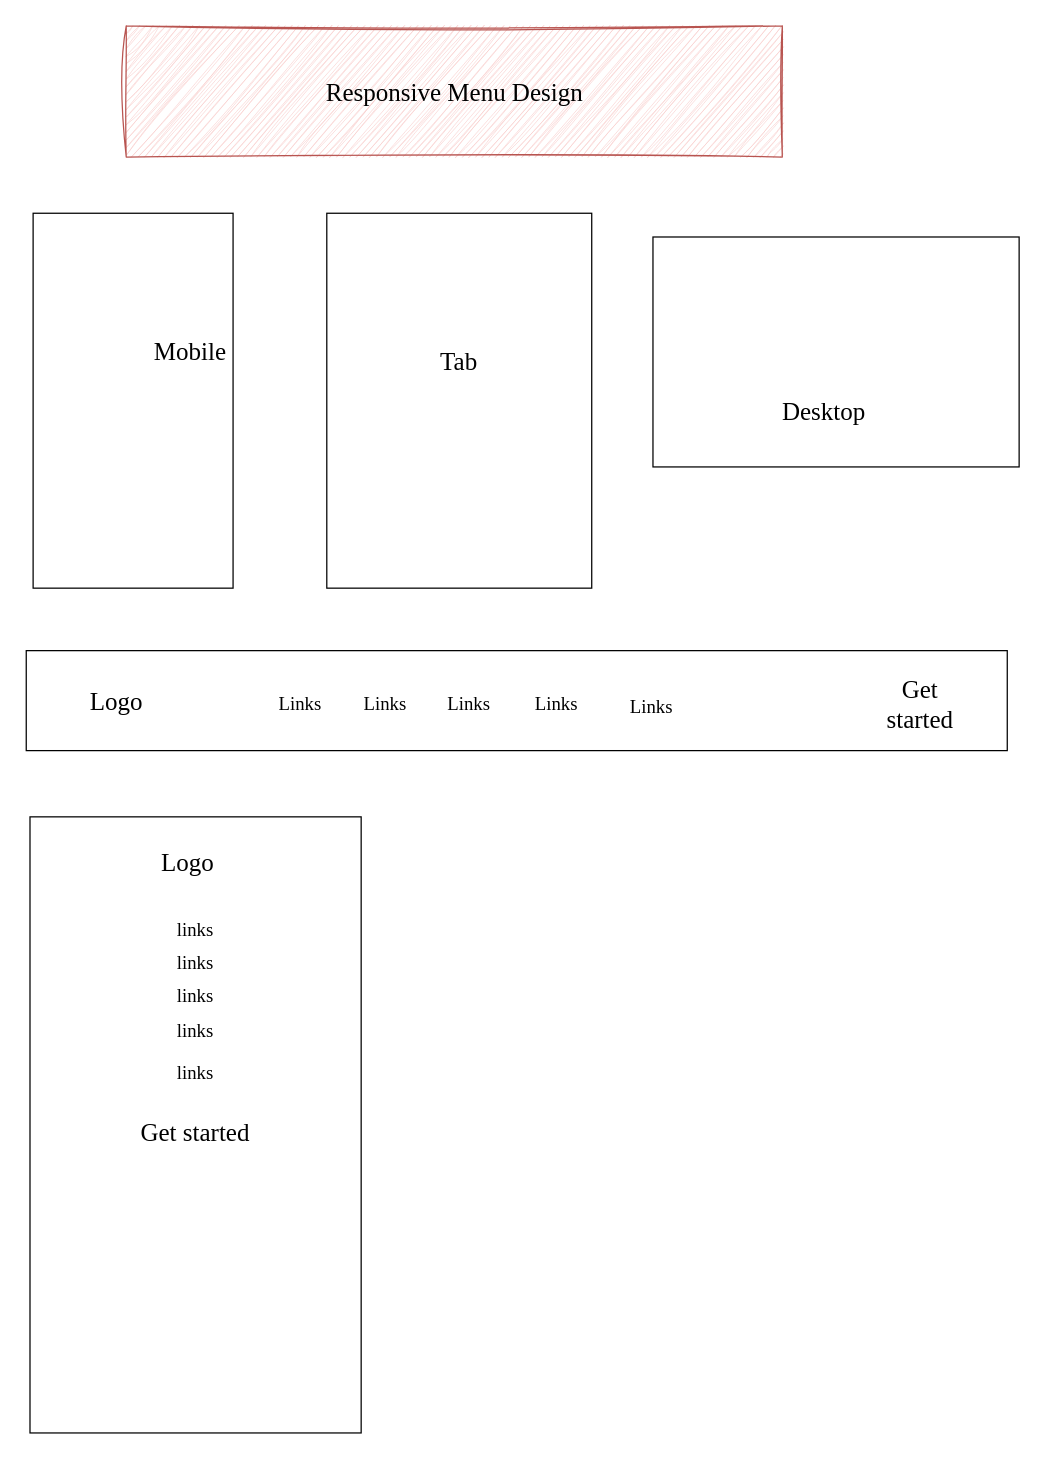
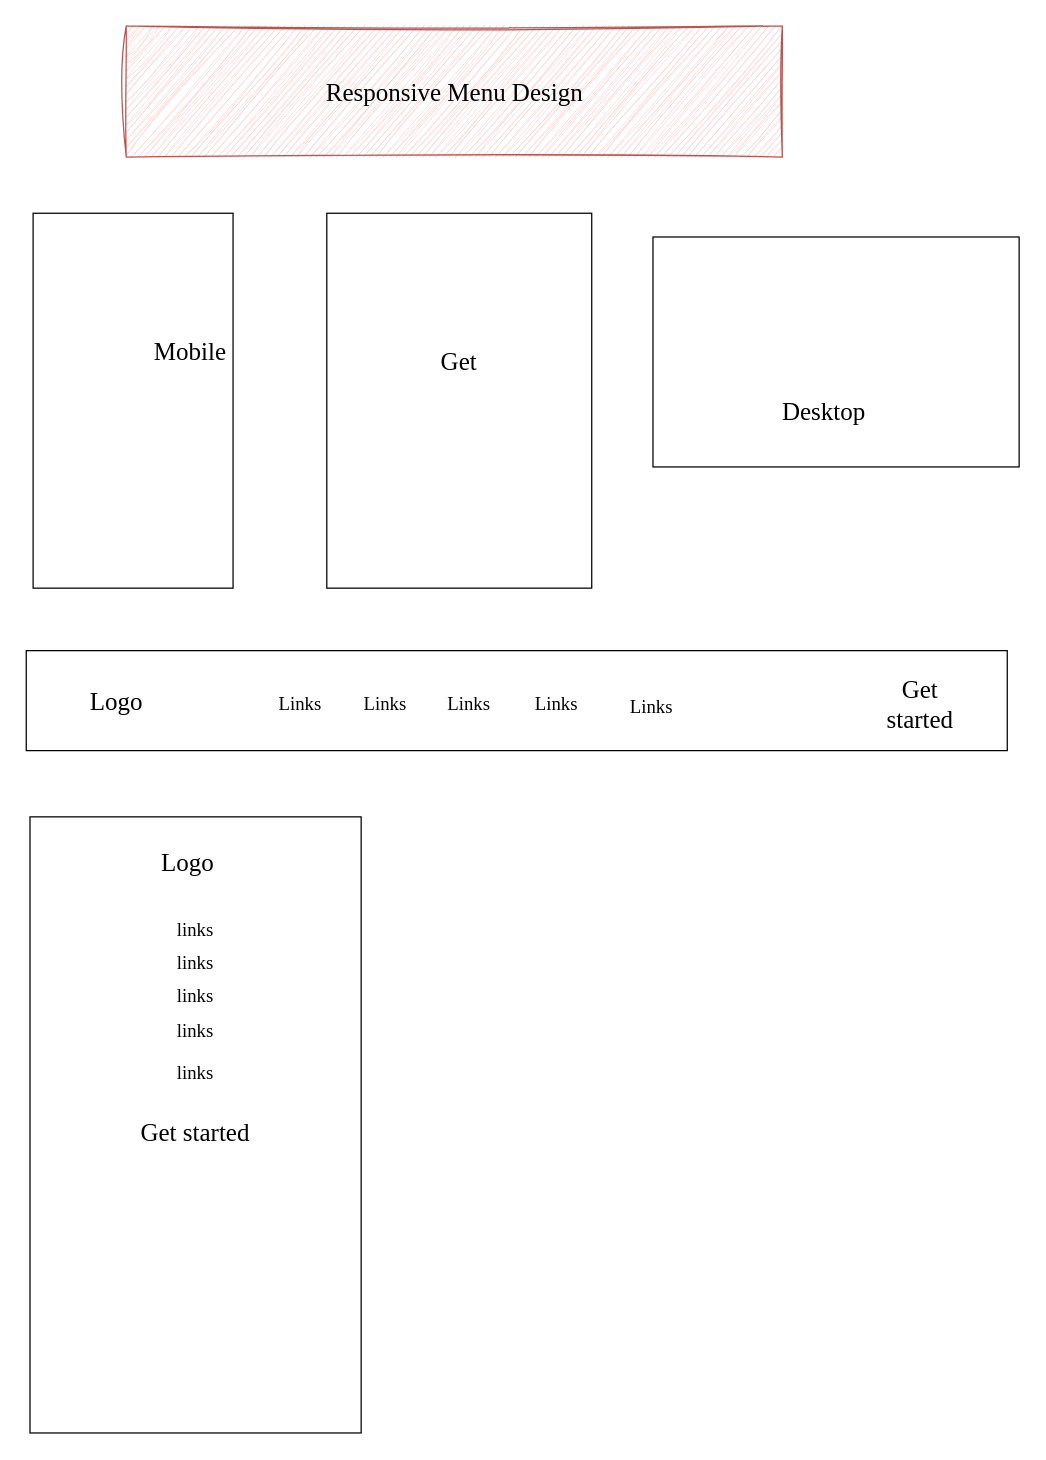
node "Tab": label "Tab" -> "Get"
